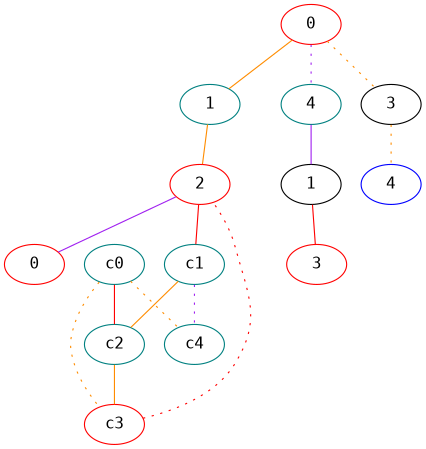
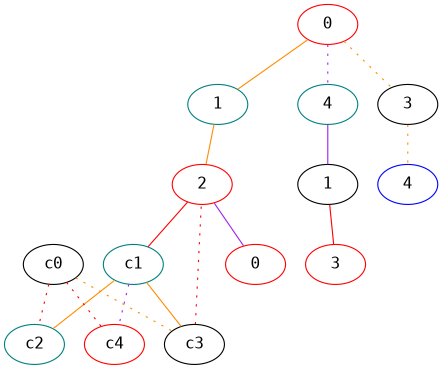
node "c0": color teal -> black
edge "c0" -- "c4": color darkorange -> red
edge "c0" -- "c2": style solid -> dotted
node "c4": color teal -> red
edge "c2" -- "c3": now "c1" -- "c3"
node "c3": color red -> black
